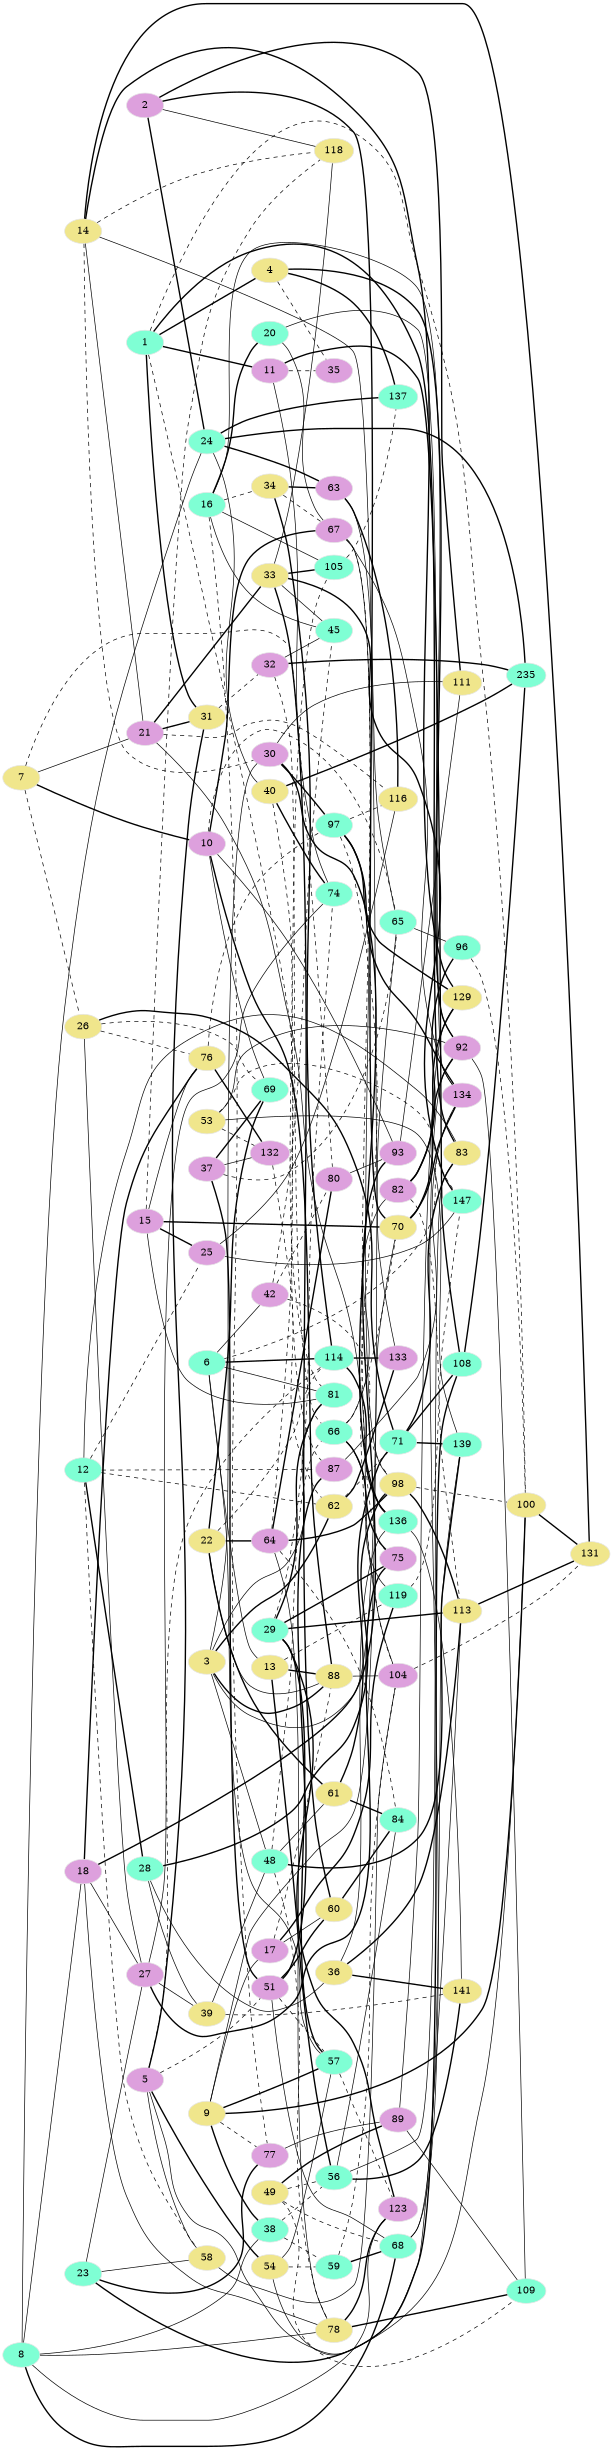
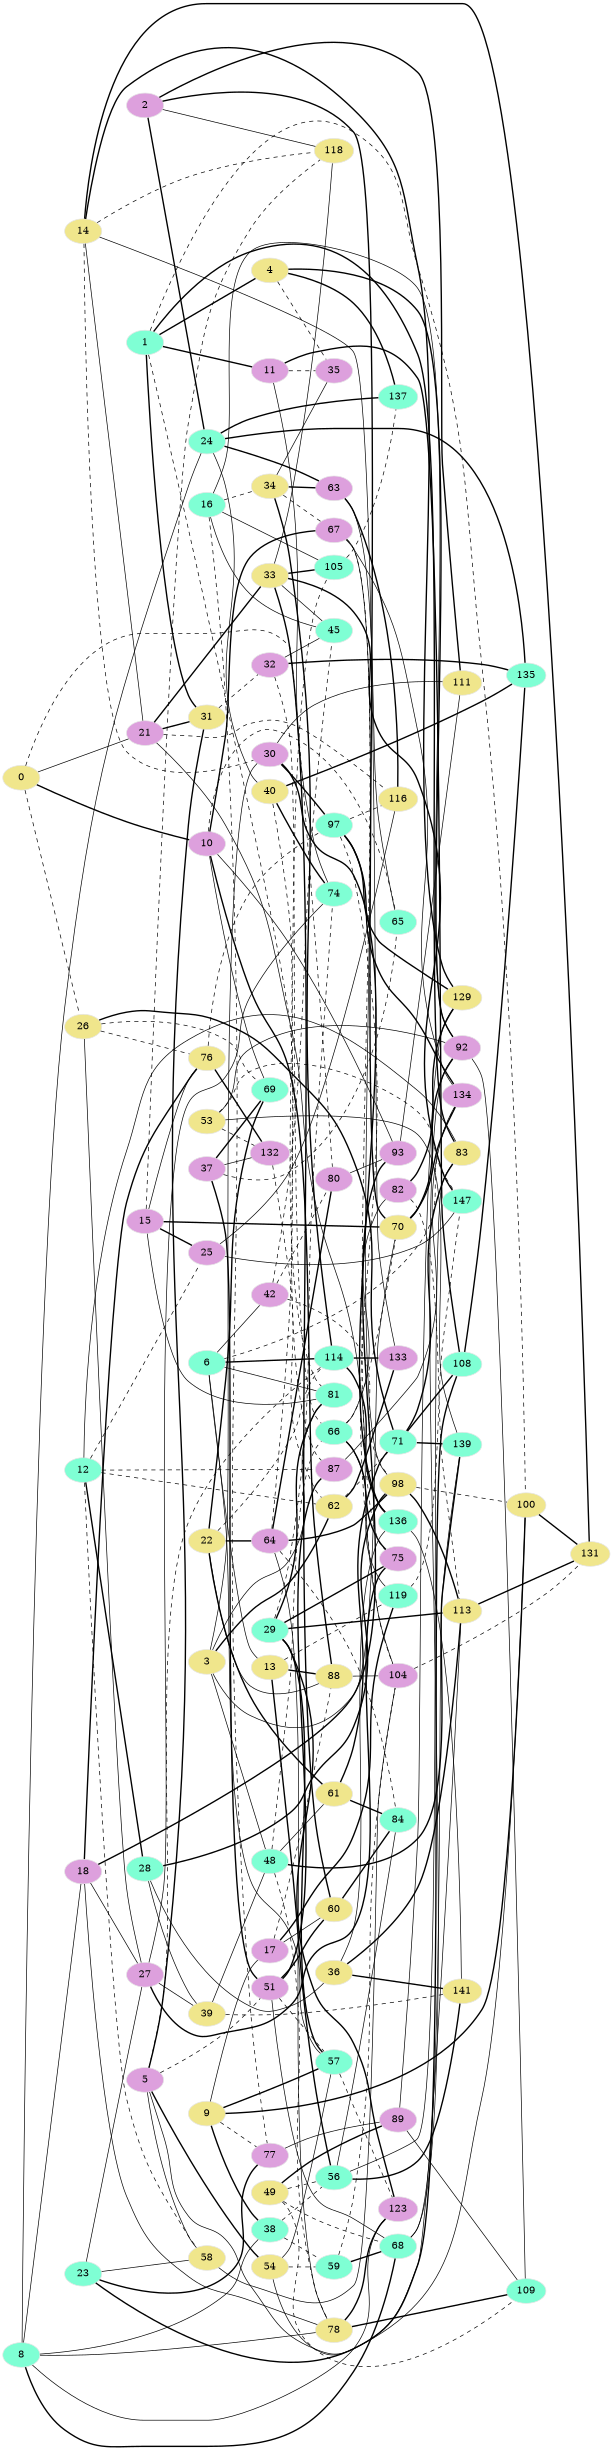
node "20": removed
edge "35" -- "34": added
node "235": label "235" -> "135"
node "7": label "7" -> "0"
node "96": removed
edge "65" -- "9": removed
edge "3" -- "88": removed
